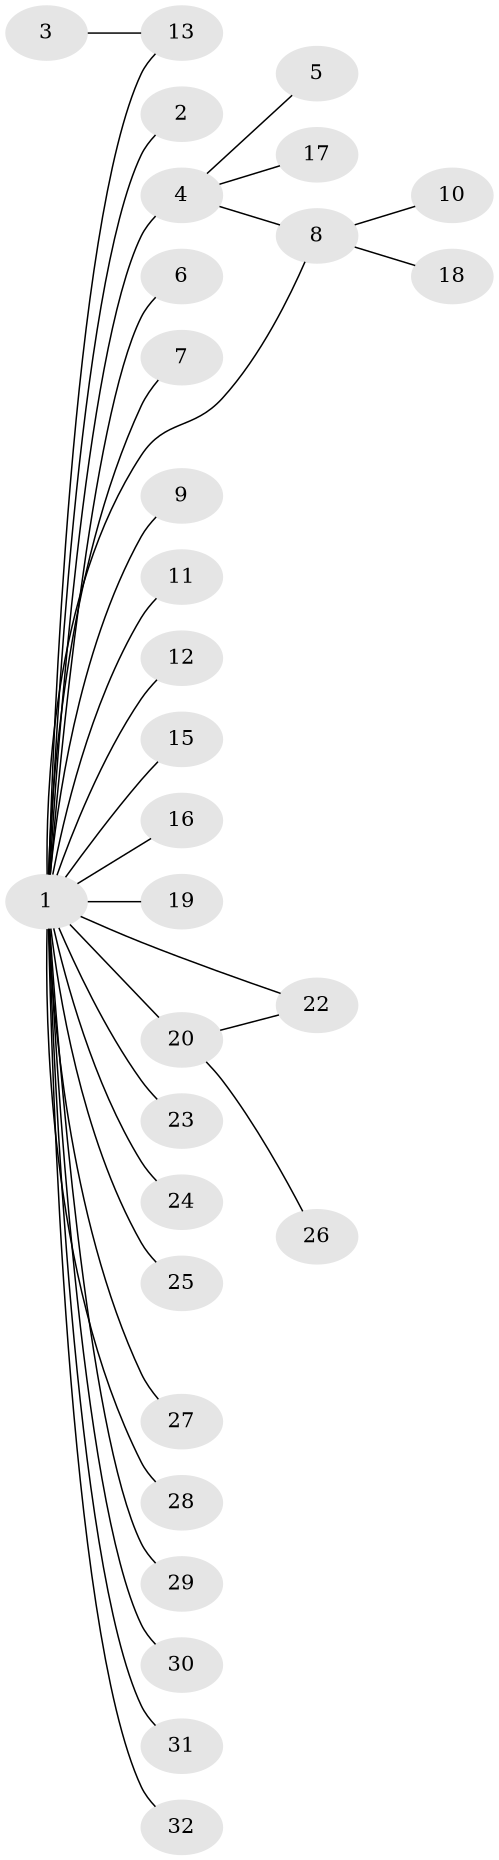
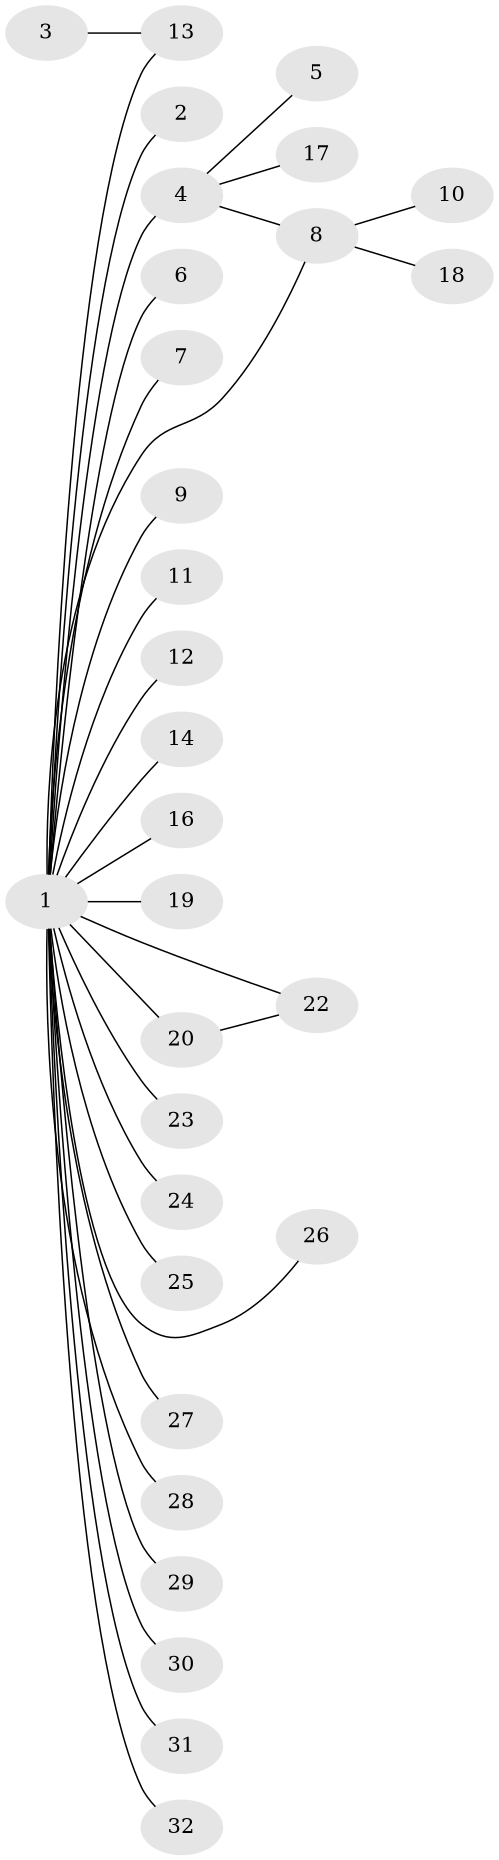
node "15": label "15" -> "14"
edge "20" -- "26": now "1" -- "26"
